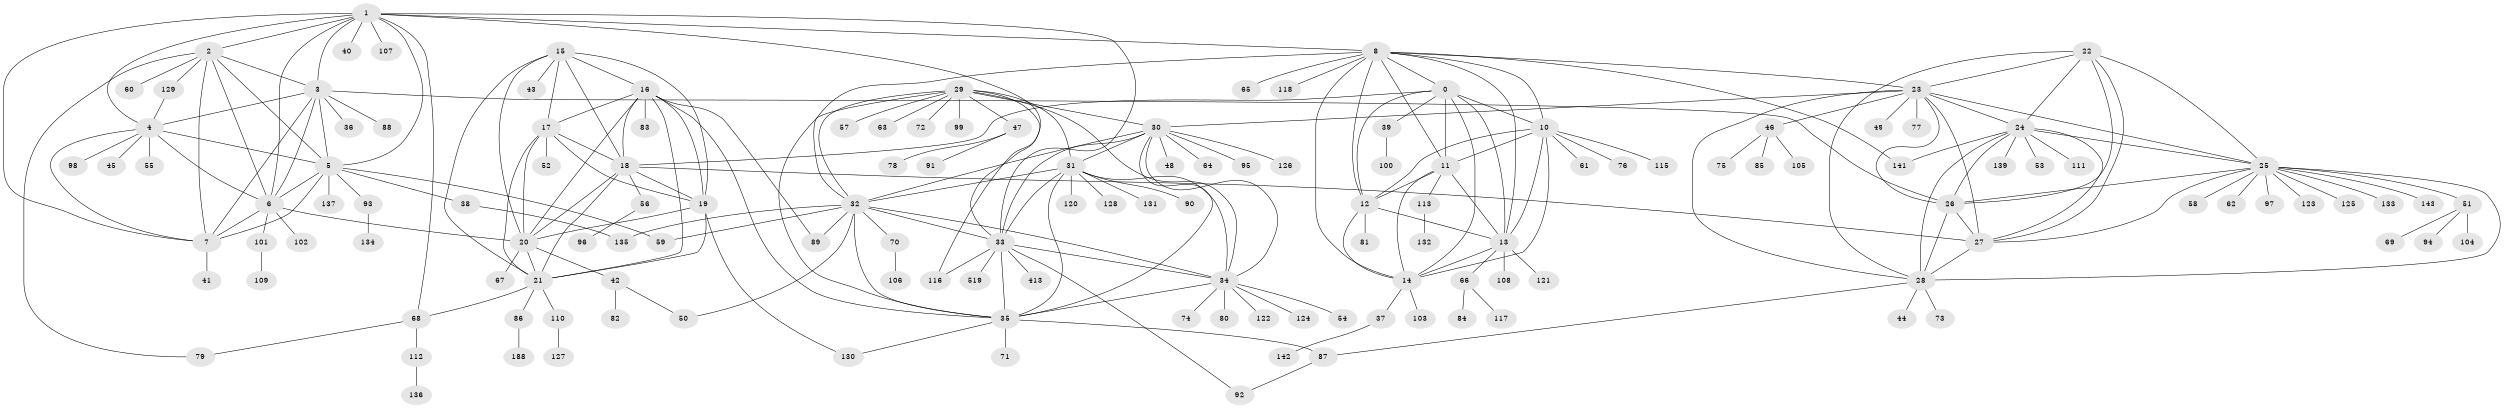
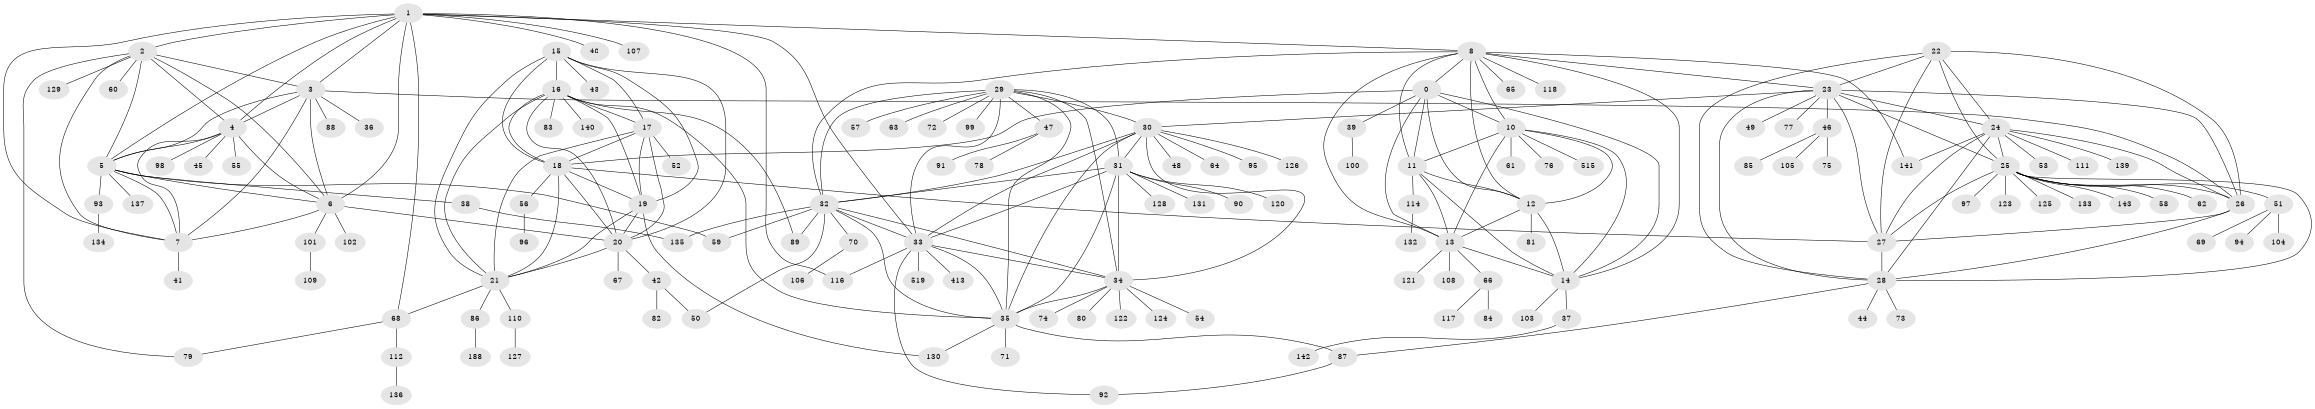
edge "129" -- "4": now "2" -- "4"
node "140": added
node "115": label "115" -> "515"
node "113": label "113" -> "114"
